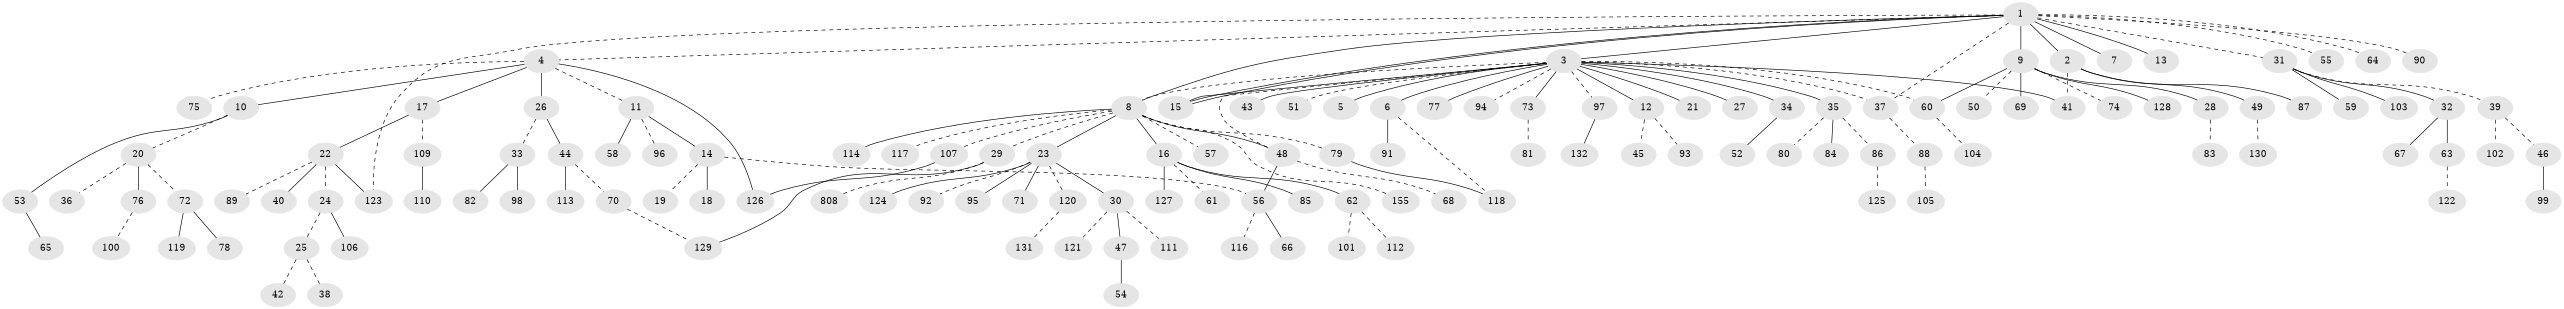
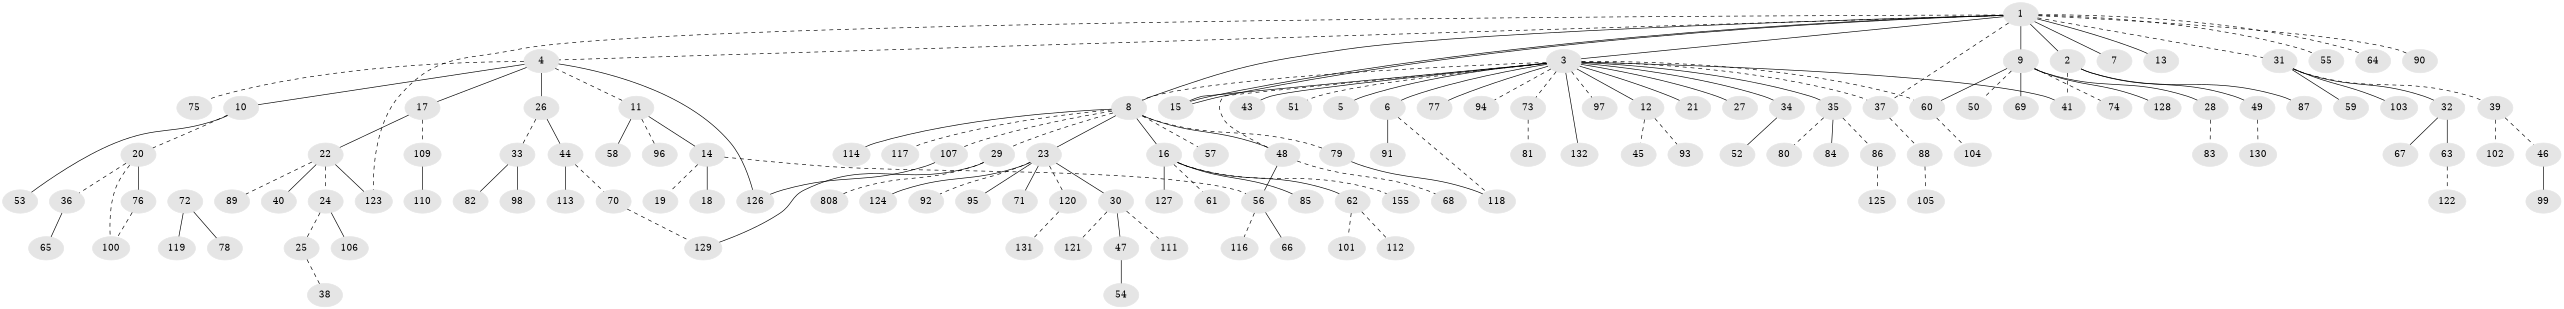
edge "3" -- "73": style solid -> dashed
edge "97" -- "132": now "3" -- "132"
edge "8" -- "155": now "16" -- "155"
edge "20" -- "72": now "20" -- "100"
edge "53" -- "65": now "36" -- "65"
node "42": removed
